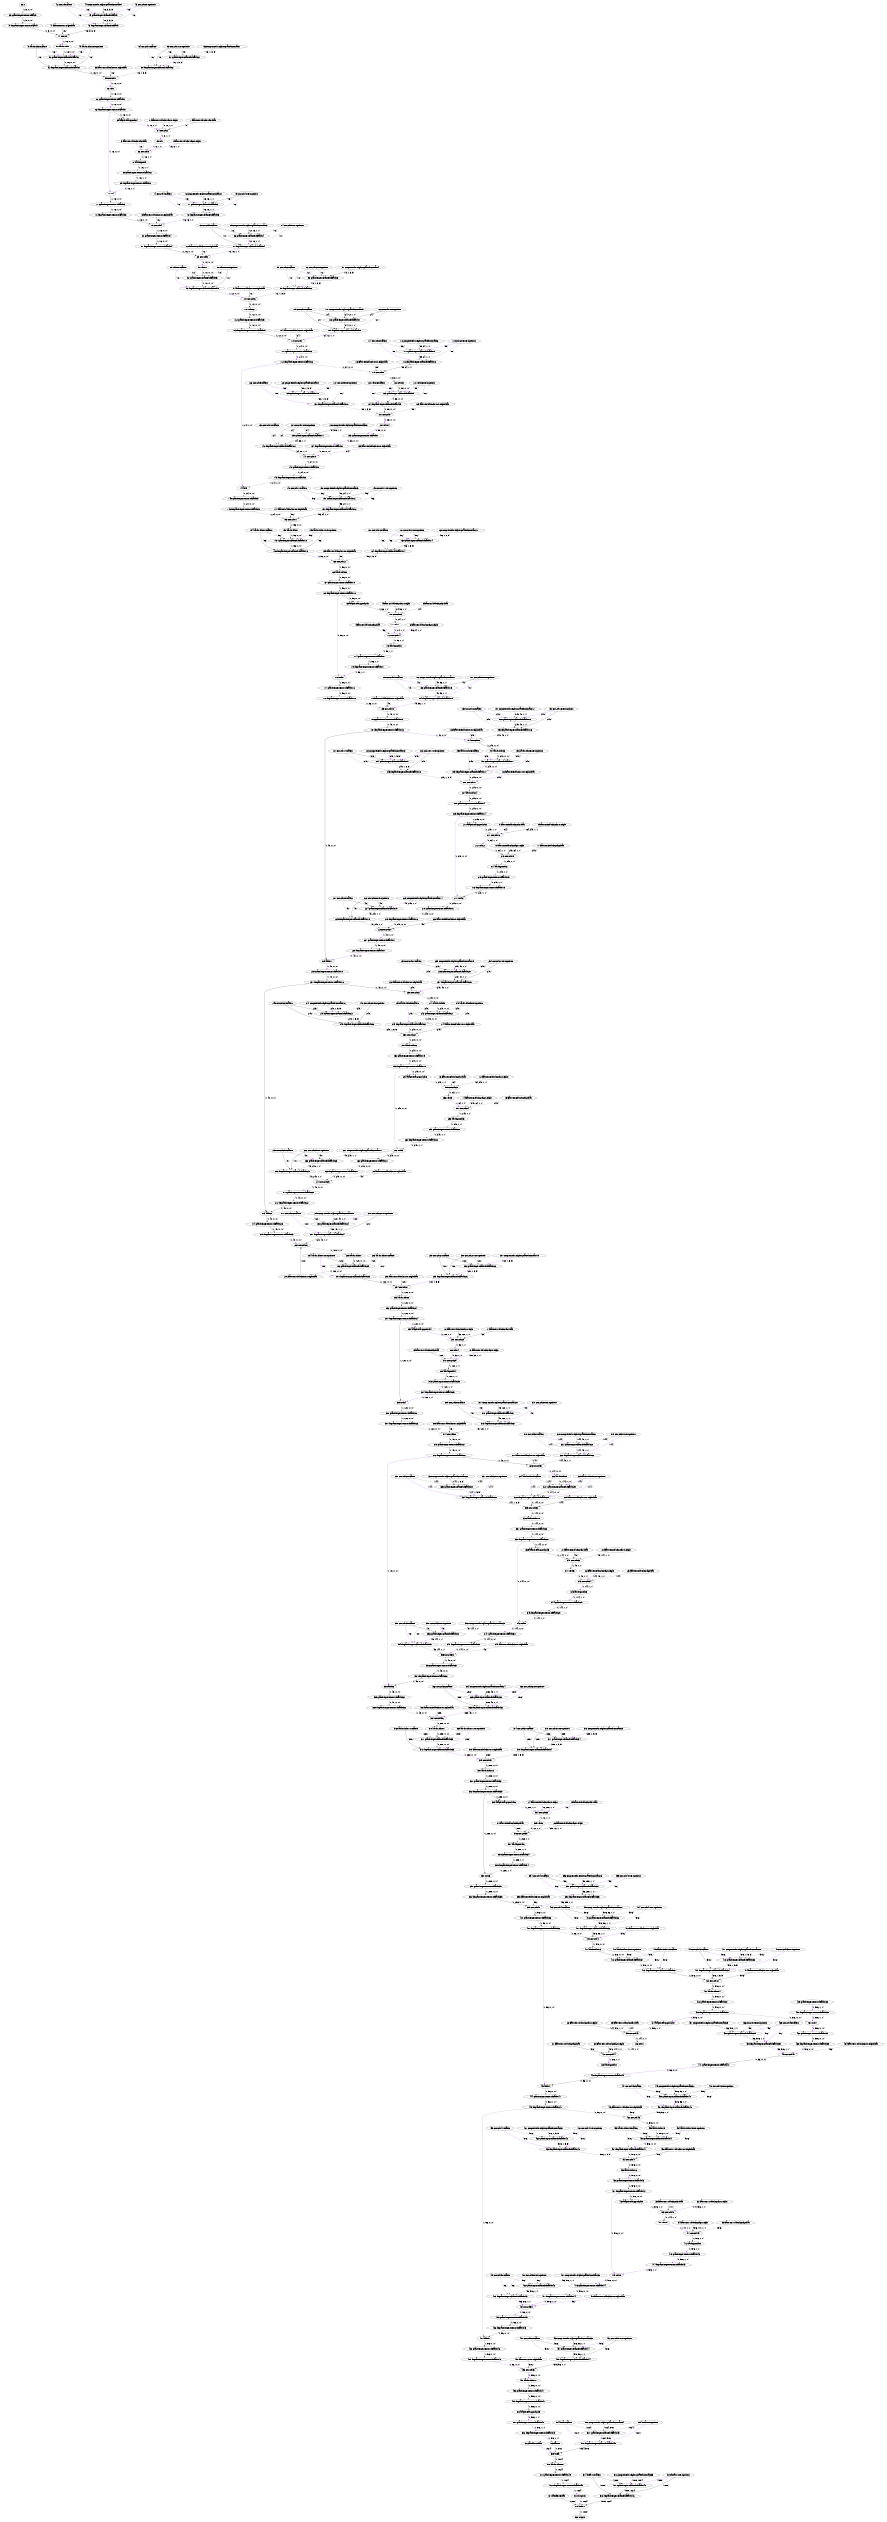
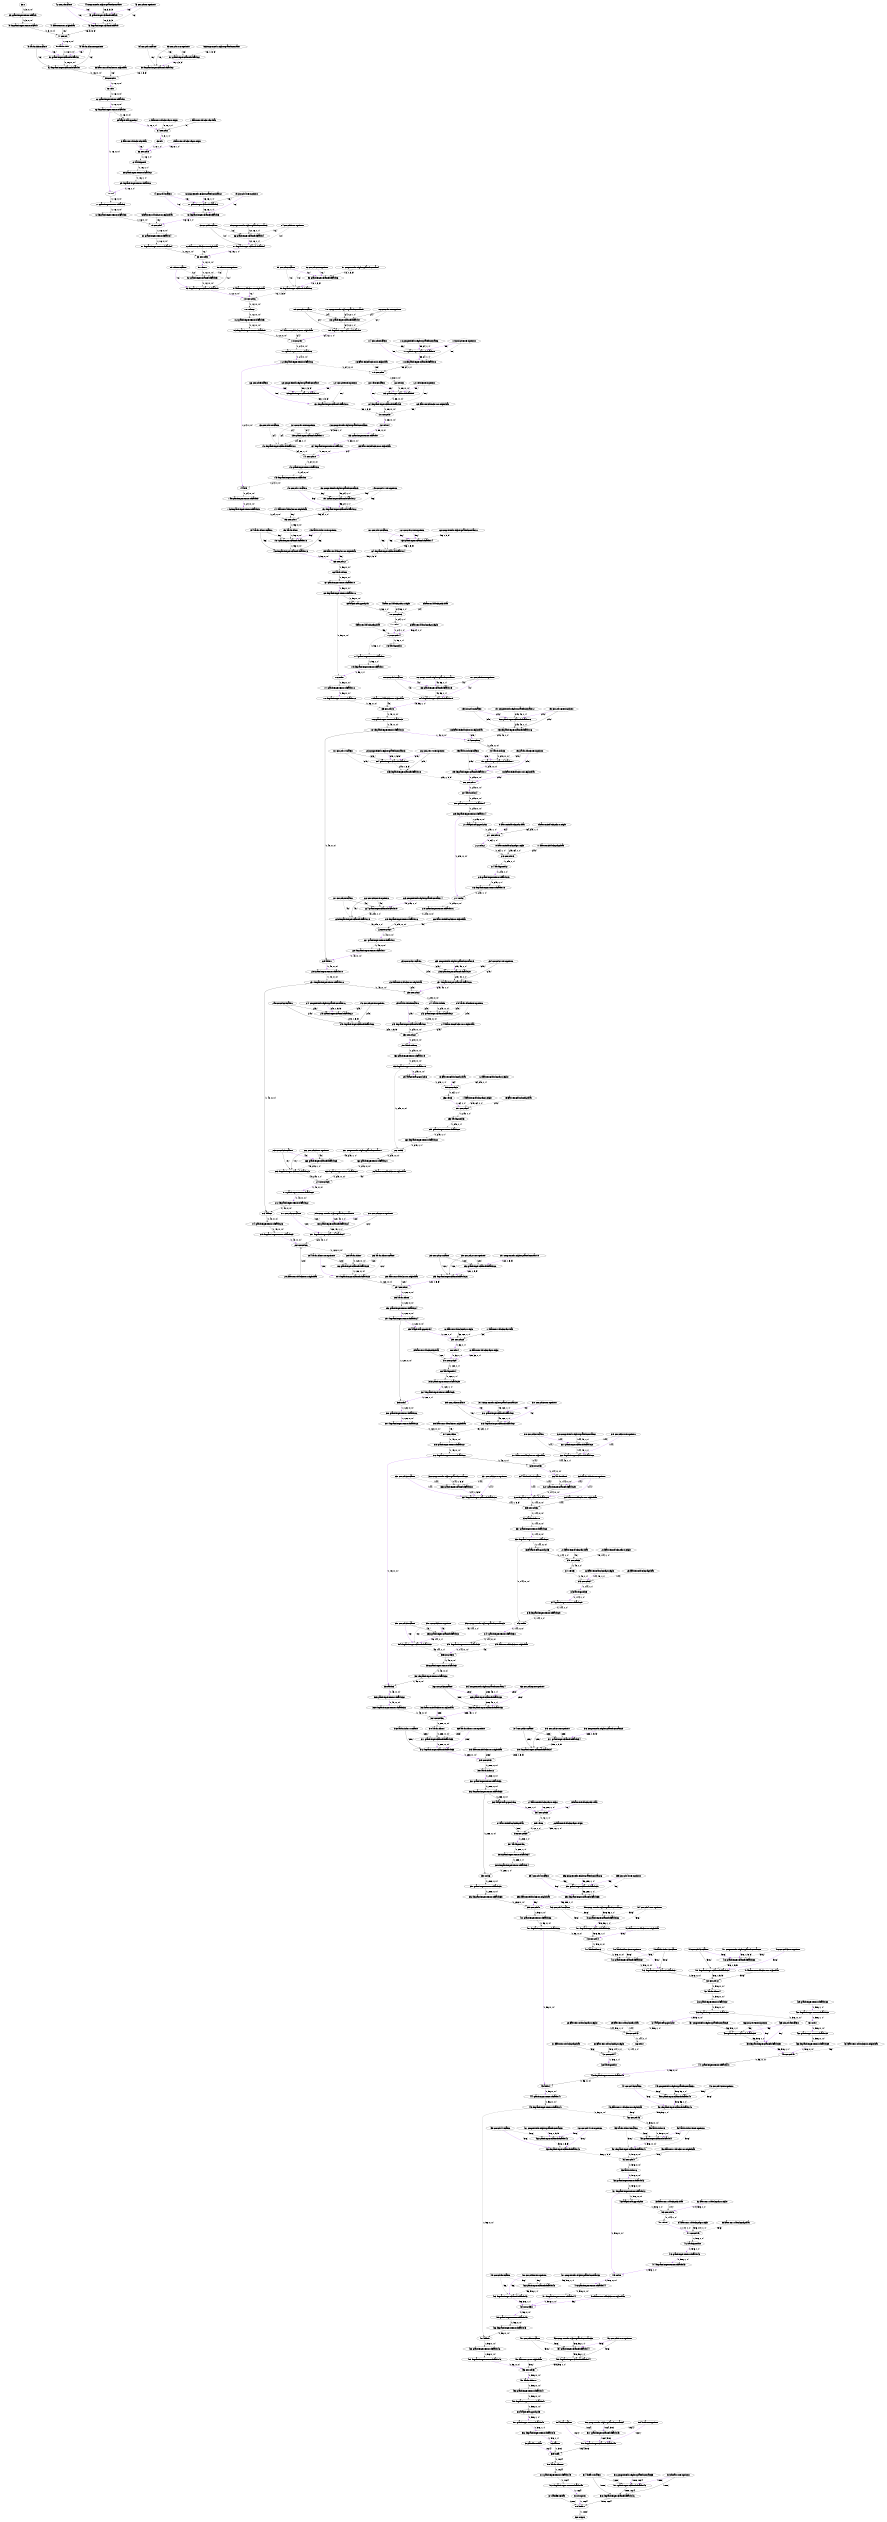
node "93 dequantize_per_channel_channel_5": label "93 dequantize_per_channel_channel_5" -> "93 dequantize_per_channel_default_5"
edge "173 hardsigmoid_1" -> "174 quantize_per_tensor_default_11": now "172 conv2d_14" -> "174 quantize_per_tensor_default_11"
node "186 quantize_relu_tensor_default_13": label "186 quantize_relu_tensor_default_13" -> "186 quantize_per_tensor_default_13"
edge "286 quantize_per_channel_default_25" -> "276 features_7_block_0_0_weight_bias": now "286 quantize_per_channel_default_25" -> "287 dequantize_per_channel_default_25"
